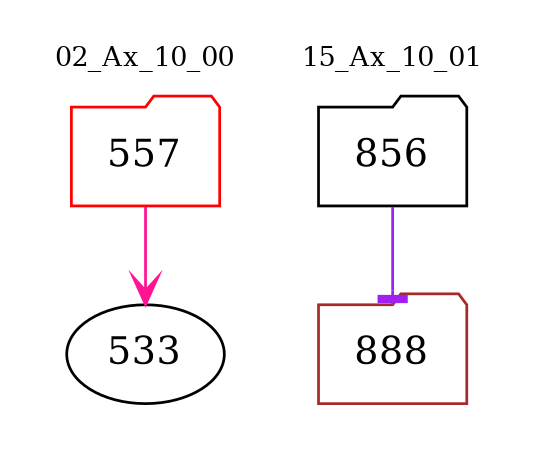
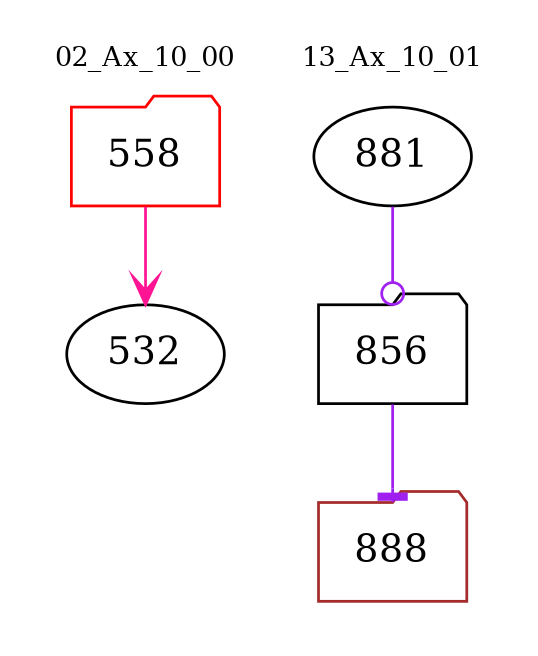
cluster "15_Ax_10_01": label "15_Ax_10_01" -> "13_Ax_10_01"
node "557": label "557" -> "558"
node "881": added
node "533": label "533" -> "532"
